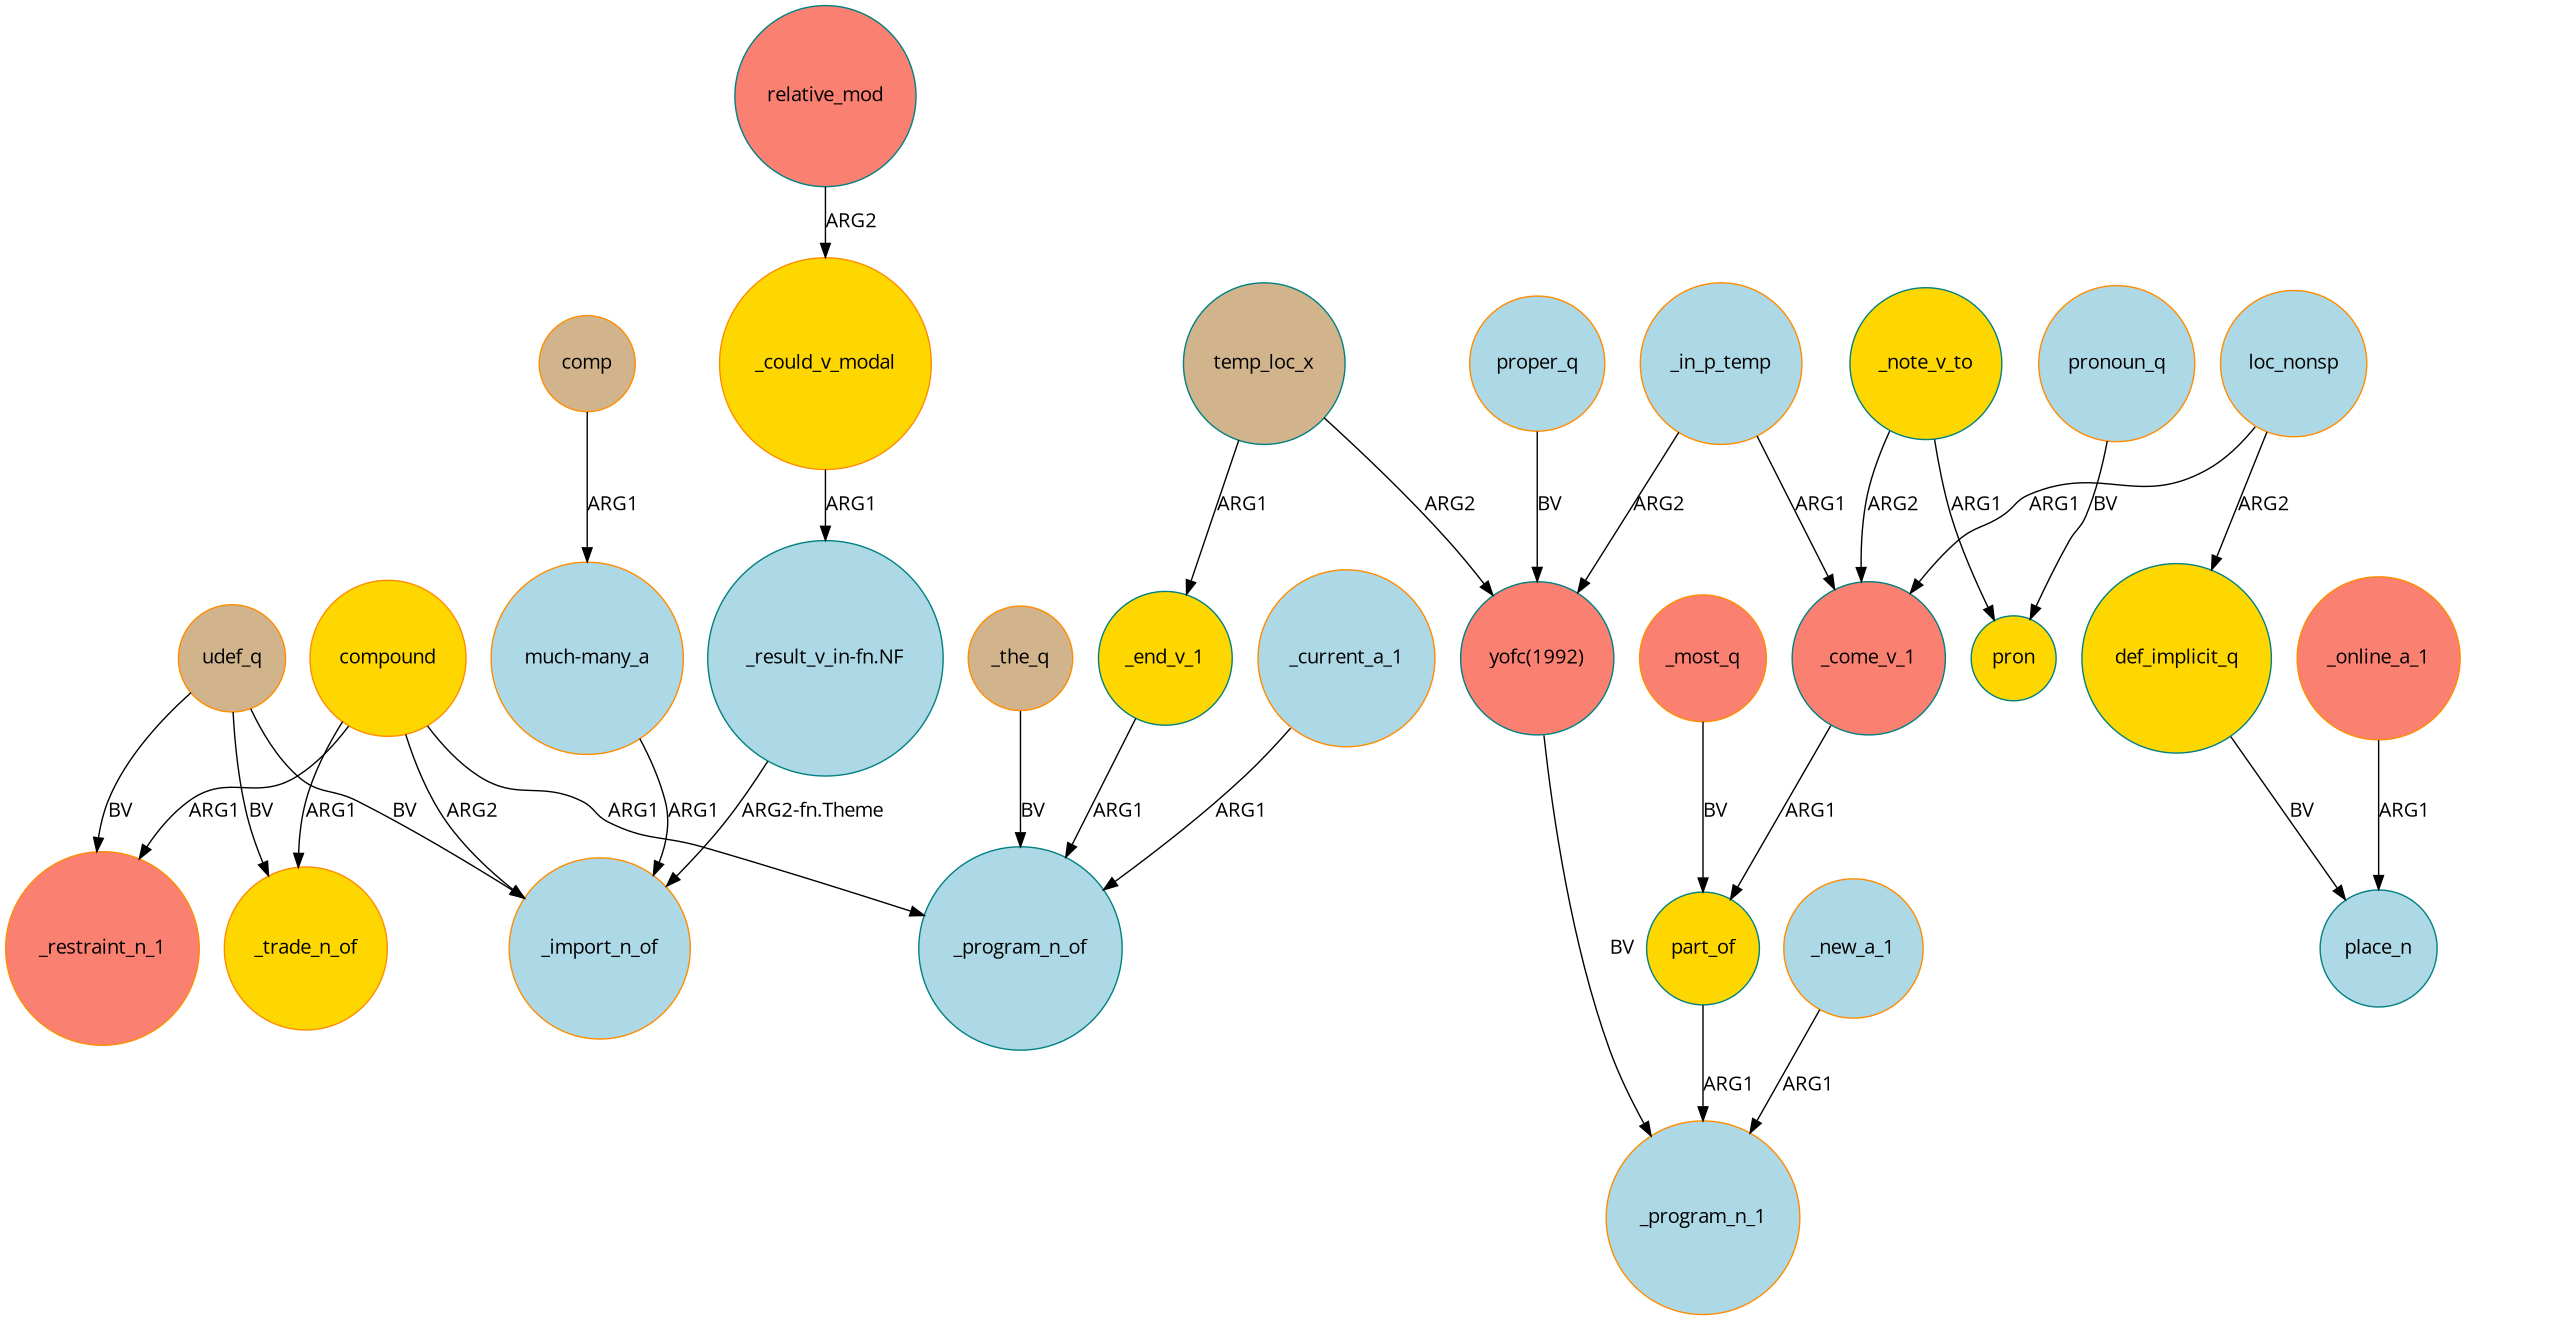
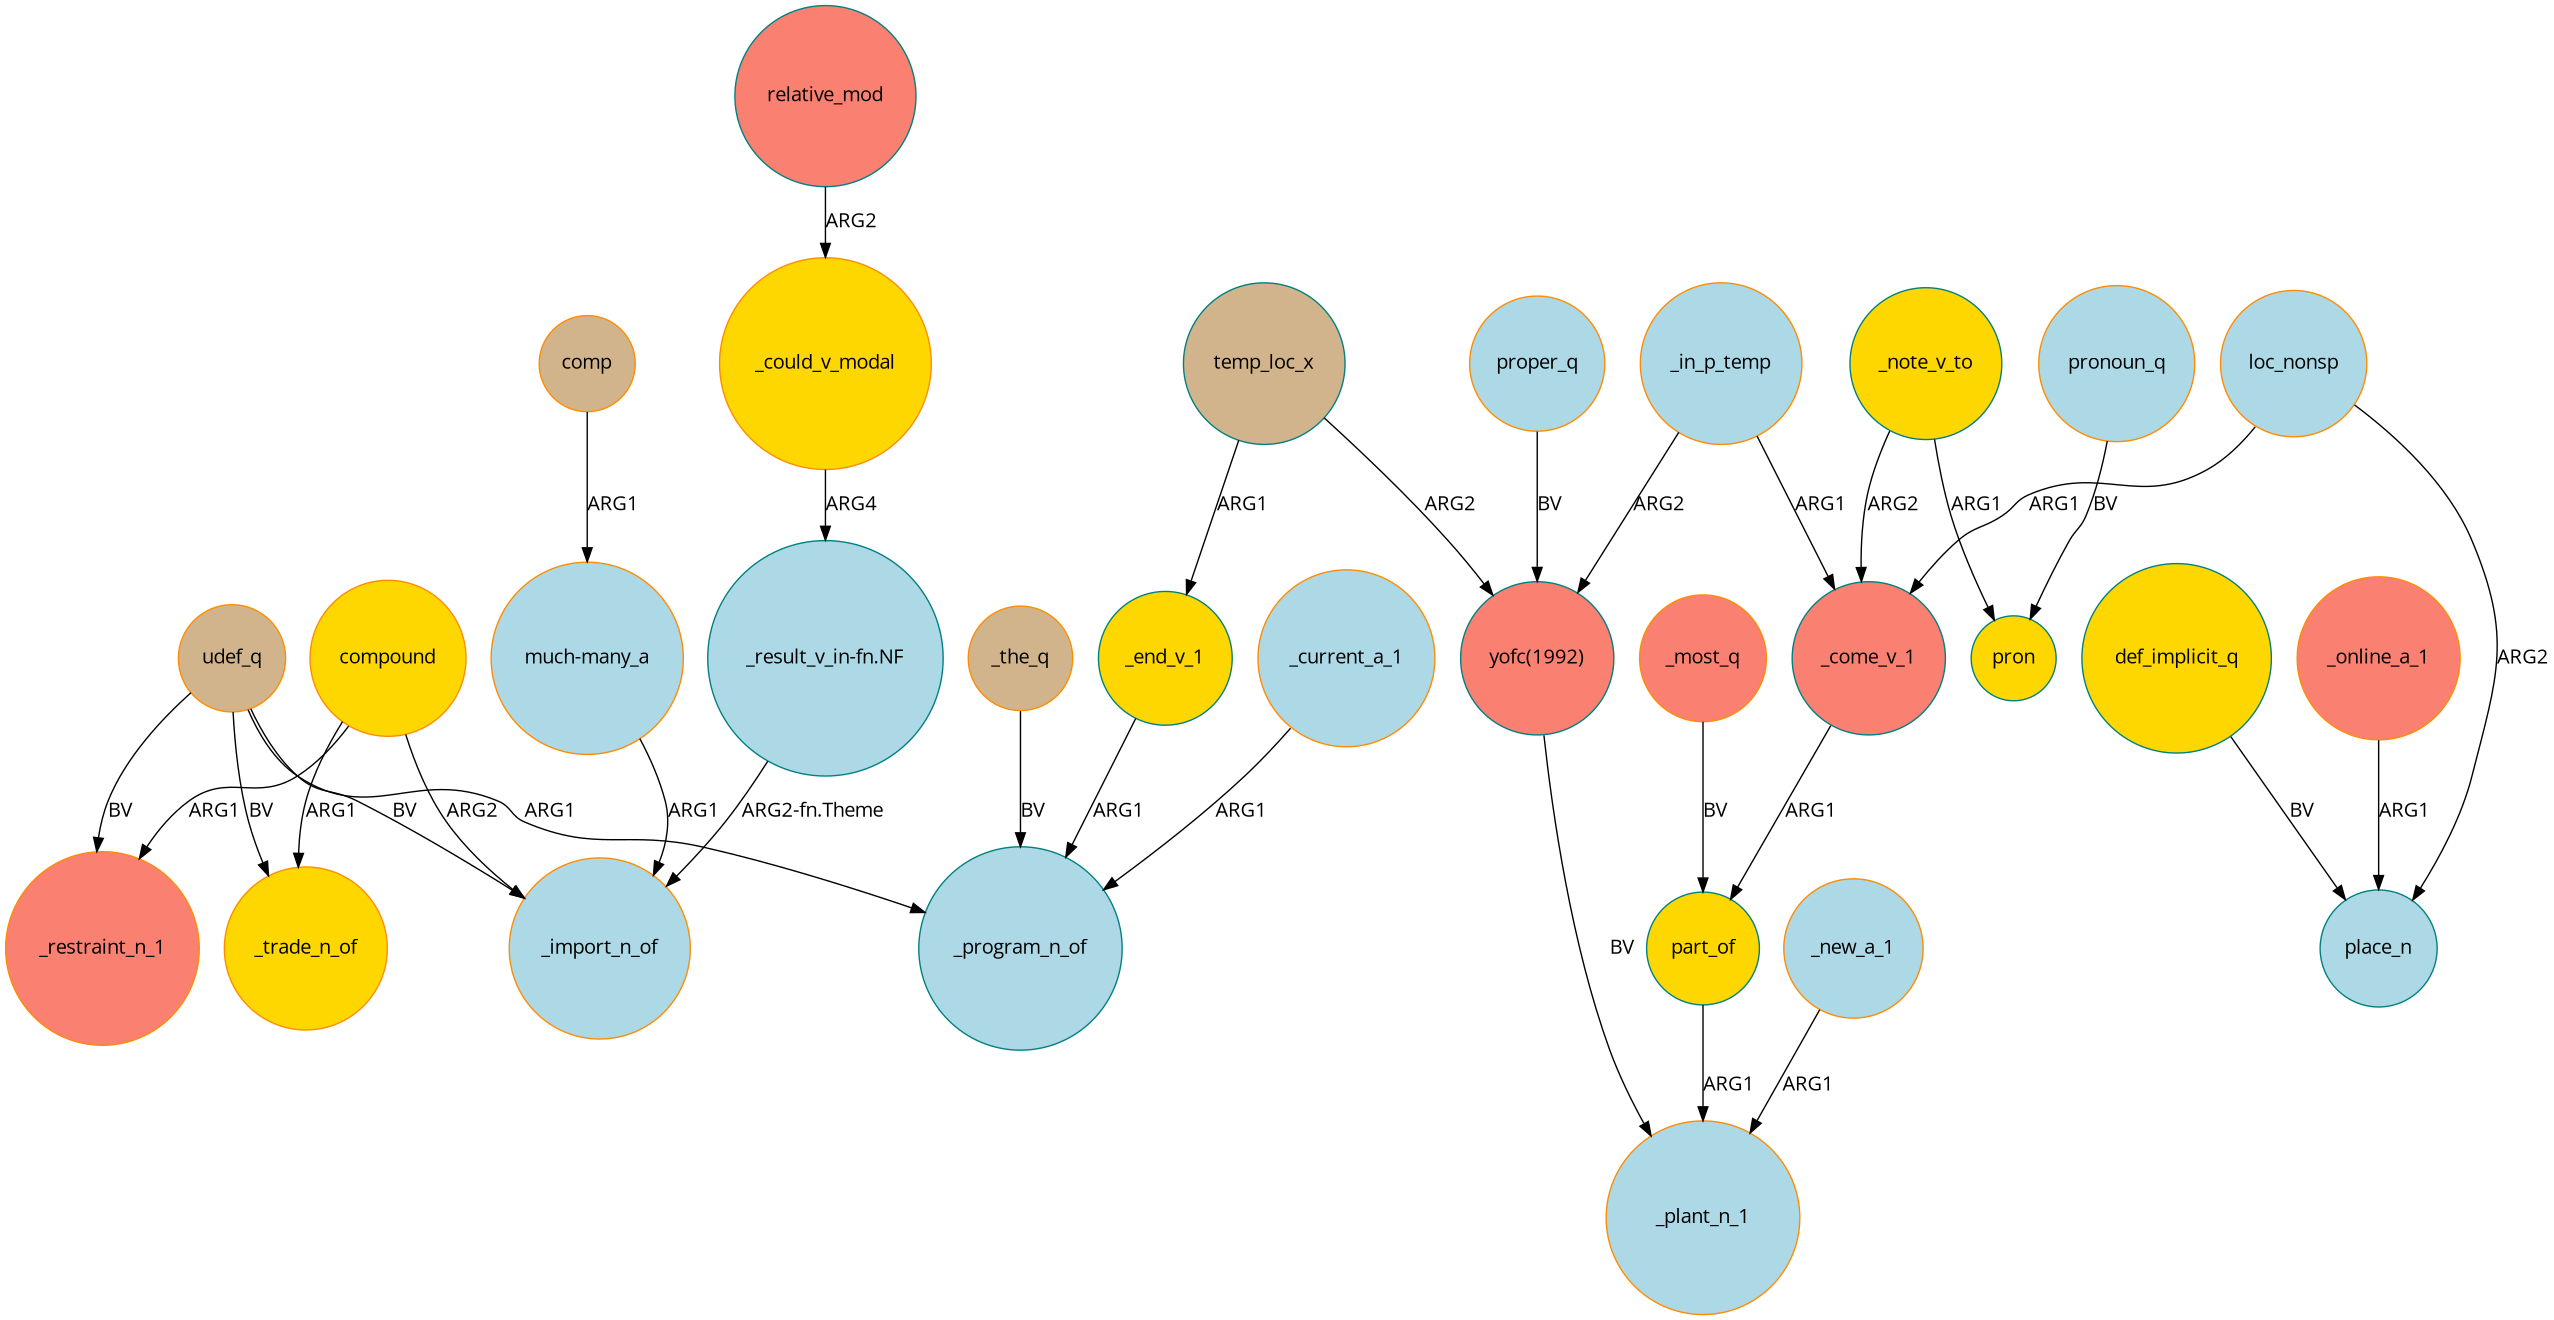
edge "loc_nonsp" -> "def_implicit_q": now "loc_nonsp" -> "place_n"
edge "_could_v_modal" -> "_result_v_in-fn.NF": label "ARG1" -> "ARG4"
edge "compound" -> "_program_n_of": now "udef_q" -> "_program_n_of"
node "_program_n_1": label "_program_n_1" -> "_plant_n_1"
